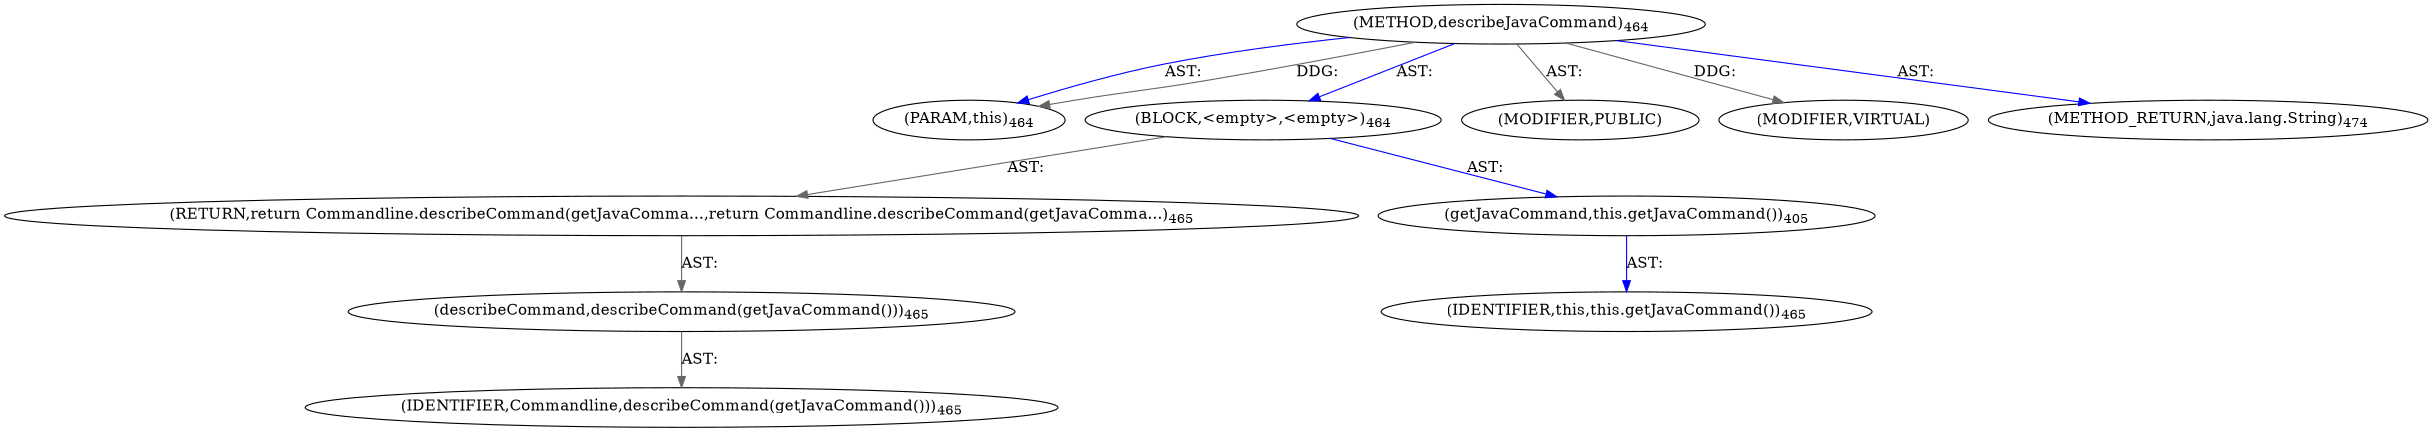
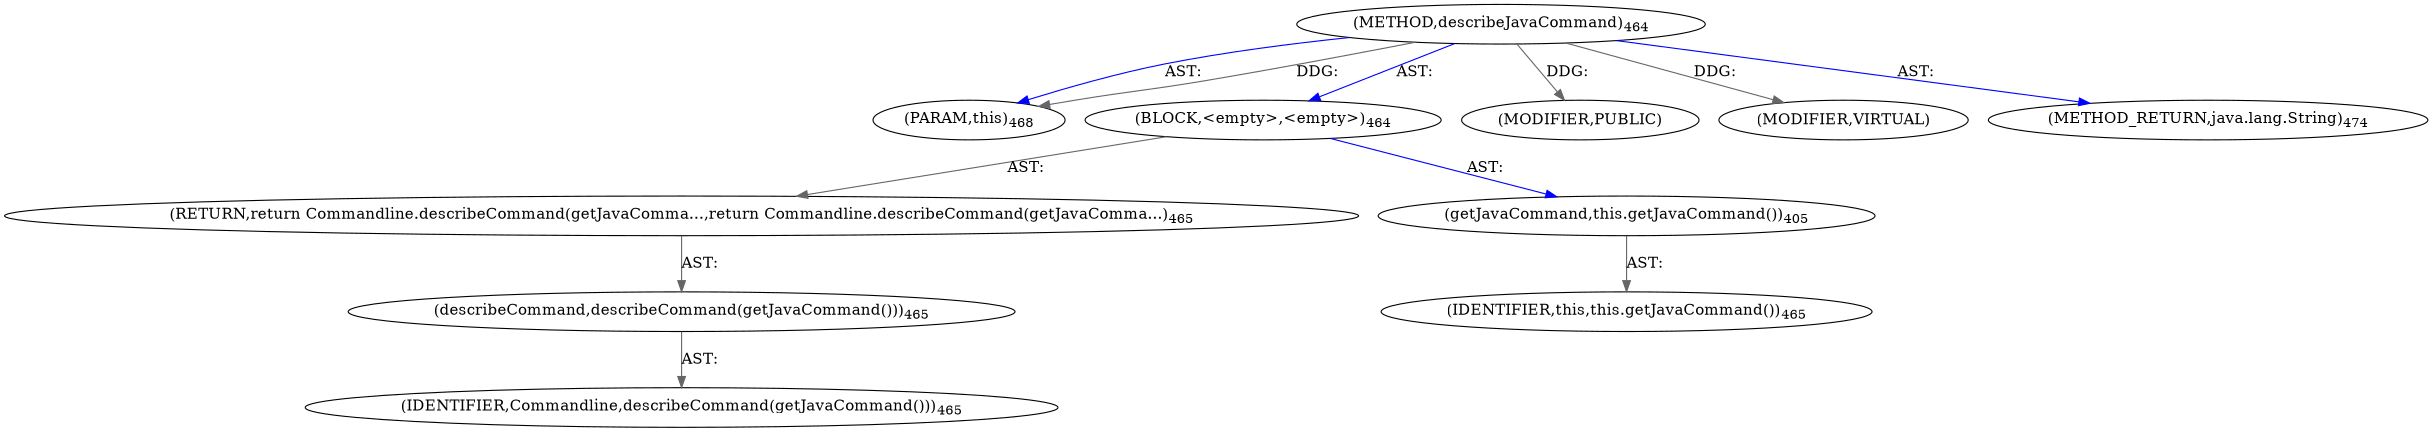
edge "(METHOD,describeJavaCommand)" -> "(MODIFIER,PUBLIC)": label "AST: " -> "DDG: "
node "(PARAM,this)": text "464" -> "468"
edge "(getJavaCommand,this.getJavaCommand())" -> "(IDENTIFIER,this,this.getJavaCommand())": color blue -> gray40
